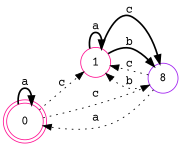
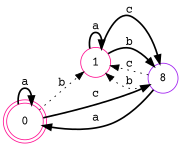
edge "0" -> "1": label "c" -> "b"
edge "0" -> "8": style dotted -> bold
edge "8" -> "0": style dotted -> bold
